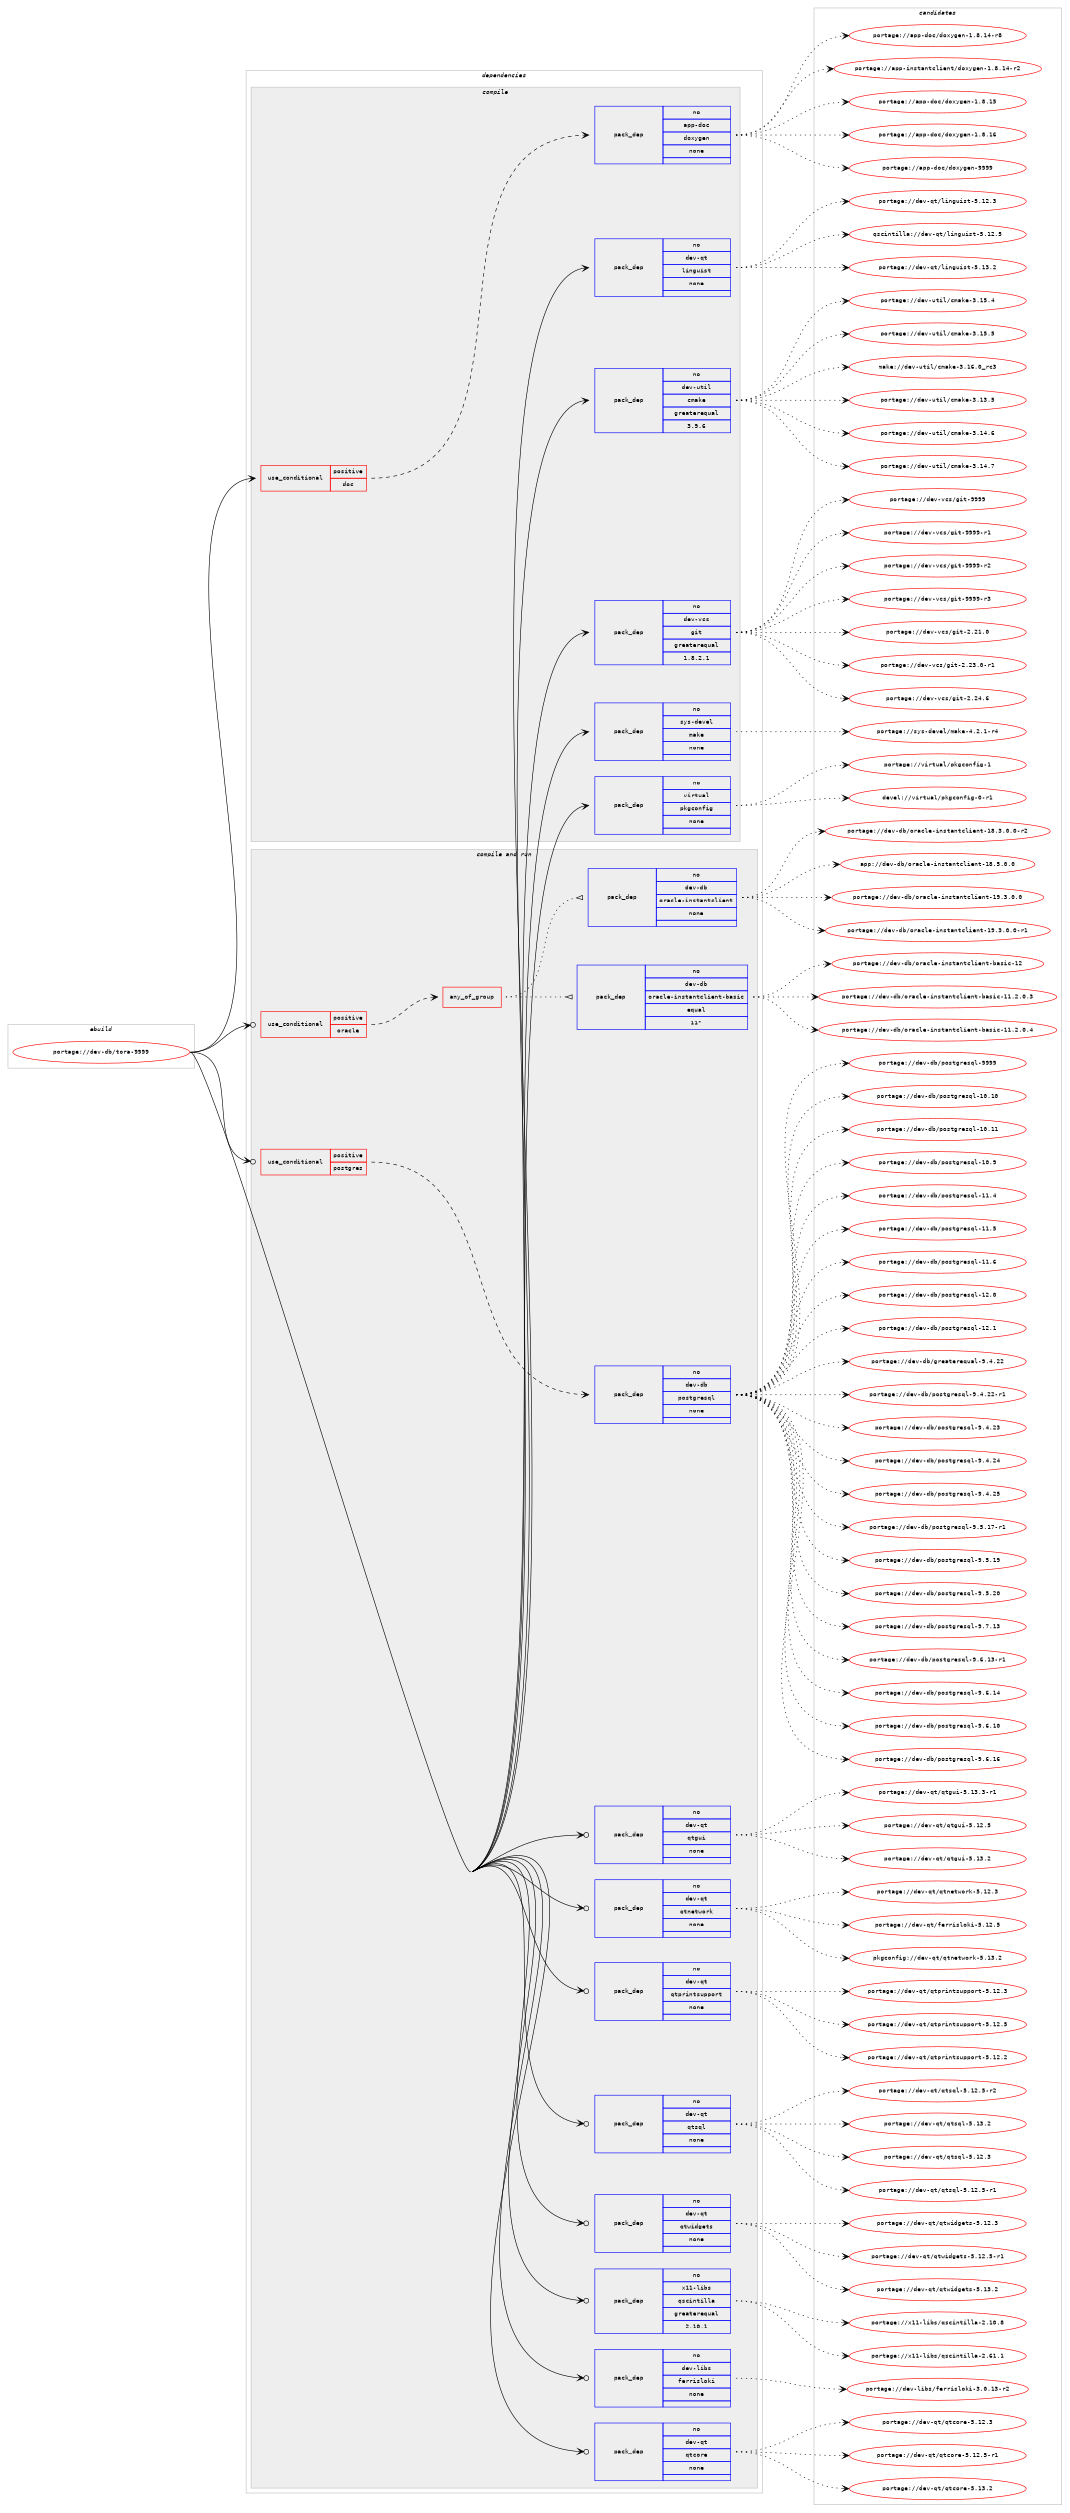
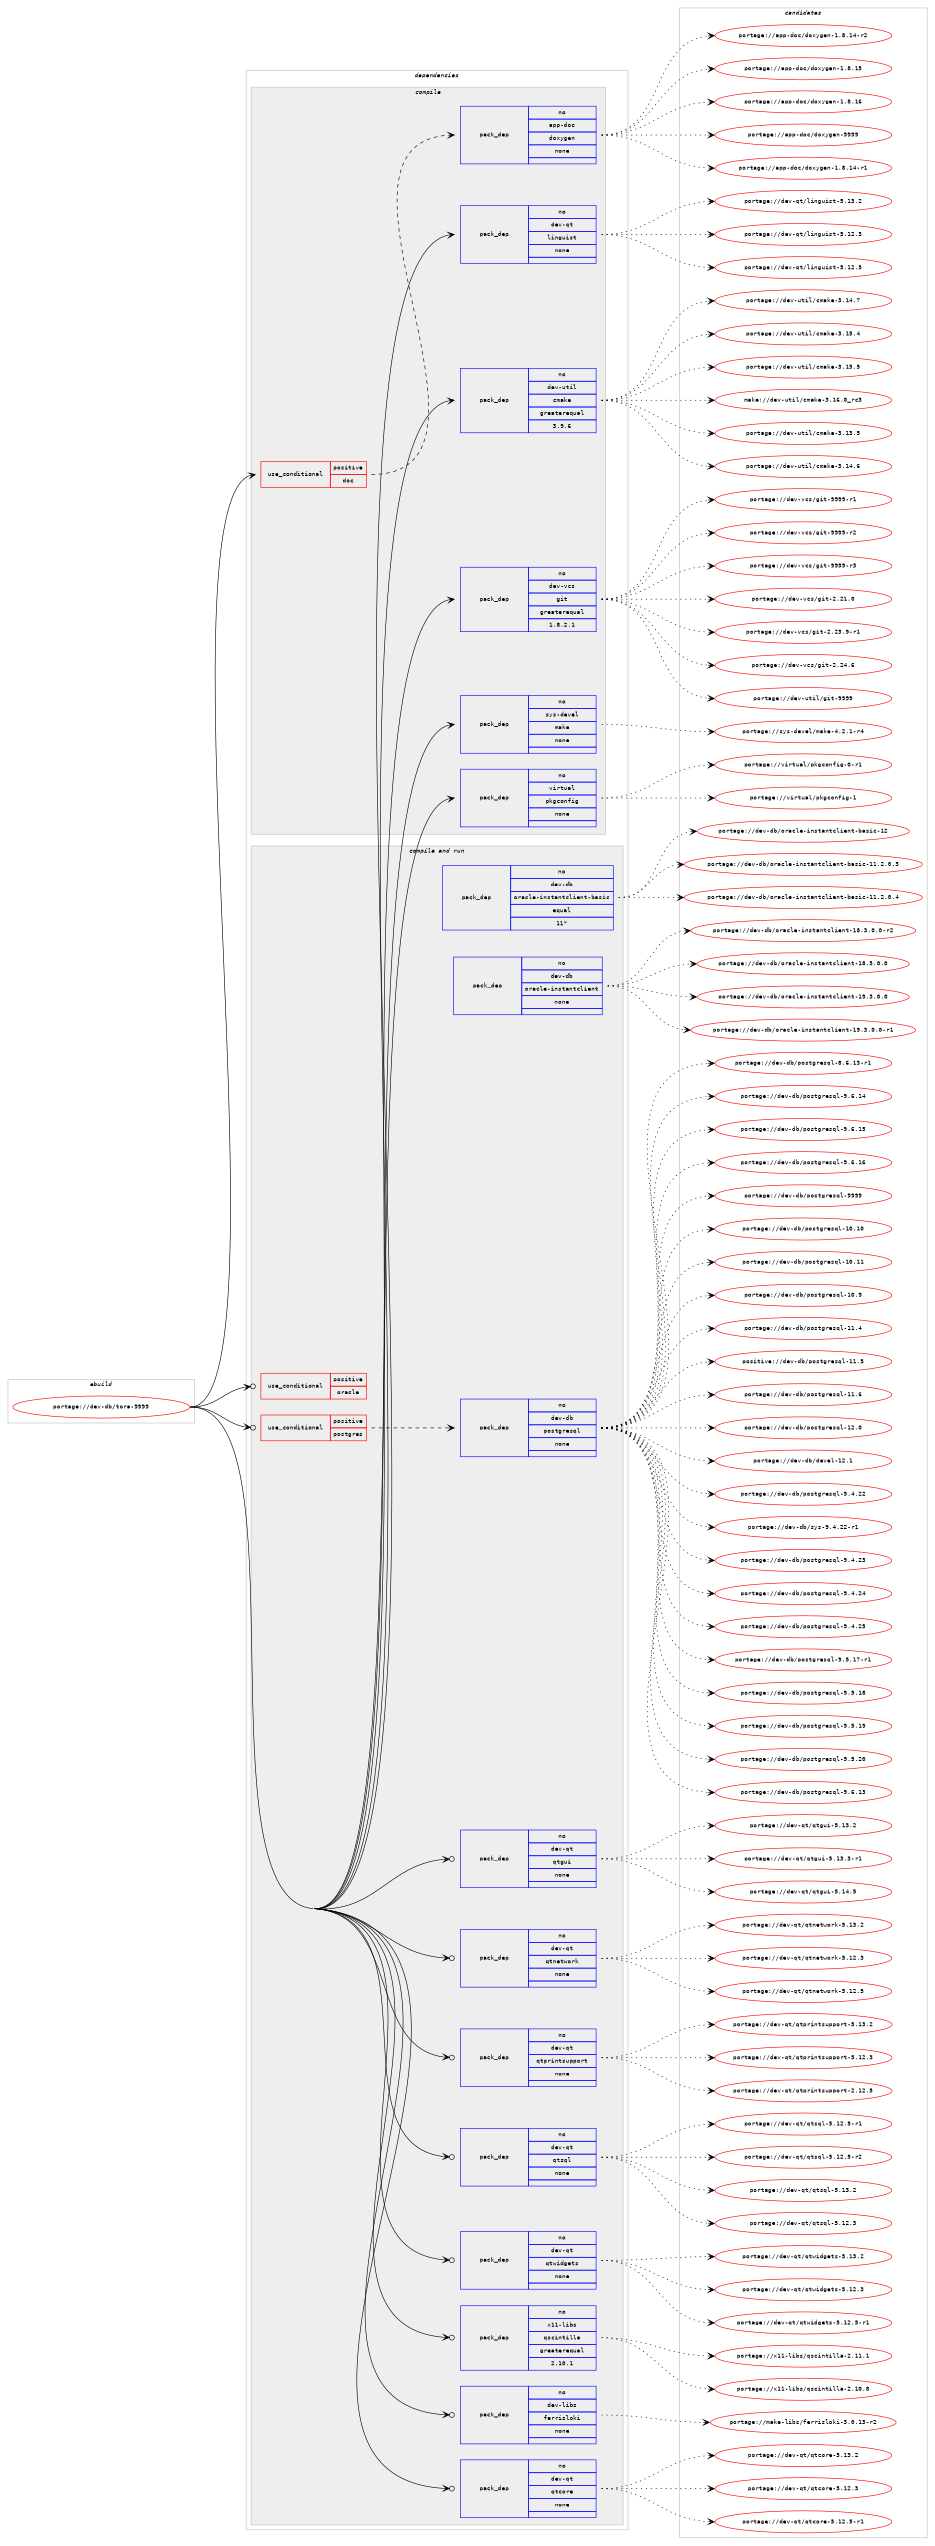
node "portage://app-doc/doxygen-1.8.14-r8": label "portage://app-doc/doxygen-1.8.14-r8" -> "portage://app-doc/doxygen-1.8.14-r1"
node "portage://app-instantclient/doxygen-1.8.14-r2": label "portage://app-instantclient/doxygen-1.8.14-r2" -> "portage://app-doc/doxygen-1.8.14-r2"
node "qscintilla://dev-qt/linguist-5.12.5": label "qscintilla://dev-qt/linguist-5.12.5" -> "portage://dev-qt/linguist-5.12.5"
node "portage://dev-vcs/git-9999": label "portage://dev-vcs/git-9999" -> "portage://dev-util/git-9999"
node "portage://dev-vcs/git-2.23.0-r1": label "portage://dev-vcs/git-2.23.0-r1" -> "portage://dev-vcs/git-2.23.9-r1"
node "devel://virtual/pkgconfig-0-r1": label "devel://virtual/pkgconfig-0-r1" -> "portage://virtual/pkgconfig-0-r1"
node "app://dev-db/oracle-instantclient-18.5.0.0": label "app://dev-db/oracle-instantclient-18.5.0.0" -> "portage://dev-db/oracle-instantclient-18.5.0.0"
node "any_of_group": removed
node "portage://dev-db/postgresql-11.5": label "portage://dev-db/postgresql-11.5" -> "positive://dev-db/postgresql-11.5"
node "portage://dev-db/postgresql-12.1": label "portage://dev-db/postgresql-12.1" -> "portage://dev-db/devel-12.1"
node "portage://dev-db/greaterequal-9.4.22": label "portage://dev-db/greaterequal-9.4.22" -> "portage://dev-db/postgresql-9.4.22"
node "portage://dev-db/postgresql-9.4.22-r1": label "portage://dev-db/postgresql-9.4.22-r1" -> "portage://dev-db/sys-9.4.22-r1"
node "portage://dev-db/postgresql-9.7.13": label "portage://dev-db/postgresql-9.7.13" -> "portage://dev-db/postgresql-9.6.13"
node "portage://dev-db/postgresql-9.6.13-r1": label "portage://dev-db/postgresql-9.6.13-r1" -> "portage://dev-db/postgresql-8.6.13-r1"
node "portage://dev-db/postgresql-9.5.18": added
node "portage://dev-db/postgresql-9.6.10": label "portage://dev-db/postgresql-9.6.10" -> "portage://dev-db/postgresql-9.6.15"
node "portage://dev-qt/qtgui-5.12.5": label "portage://dev-qt/qtgui-5.12.5" -> "portage://dev-qt/qtgui-5.14.5"
node "portage://dev-qt/ferrisloki-5.12.5": label "portage://dev-qt/ferrisloki-5.12.5" -> "portage://dev-qt/qtnetwork-5.12.5"
node "pkgconfig://dev-qt/qtnetwork-5.13.2": label "pkgconfig://dev-qt/qtnetwork-5.13.2" -> "portage://dev-qt/qtnetwork-5.13.2"
node "portage://dev-qt/qtprintsupport-5.12.5": label "portage://dev-qt/qtprintsupport-5.12.5" -> "portage://dev-qt/qtprintsupport-2.12.5"
node "portage://dev-qt/qtprintsupport-5.12.2": label "portage://dev-qt/qtprintsupport-5.12.2" -> "portage://dev-qt/qtprintsupport-5.13.2"
node "portage://x11-libs/qscintilla-2.61.1": label "portage://x11-libs/qscintilla-2.61.1" -> "portage://x11-libs/qscintilla-2.11.1"
node "portage://dev-libs/ferrisloki-3.0.13-r2": label "portage://dev-libs/ferrisloki-3.0.13-r2" -> "portage://make-libs/ferrisloki-3.0.13-r2"
